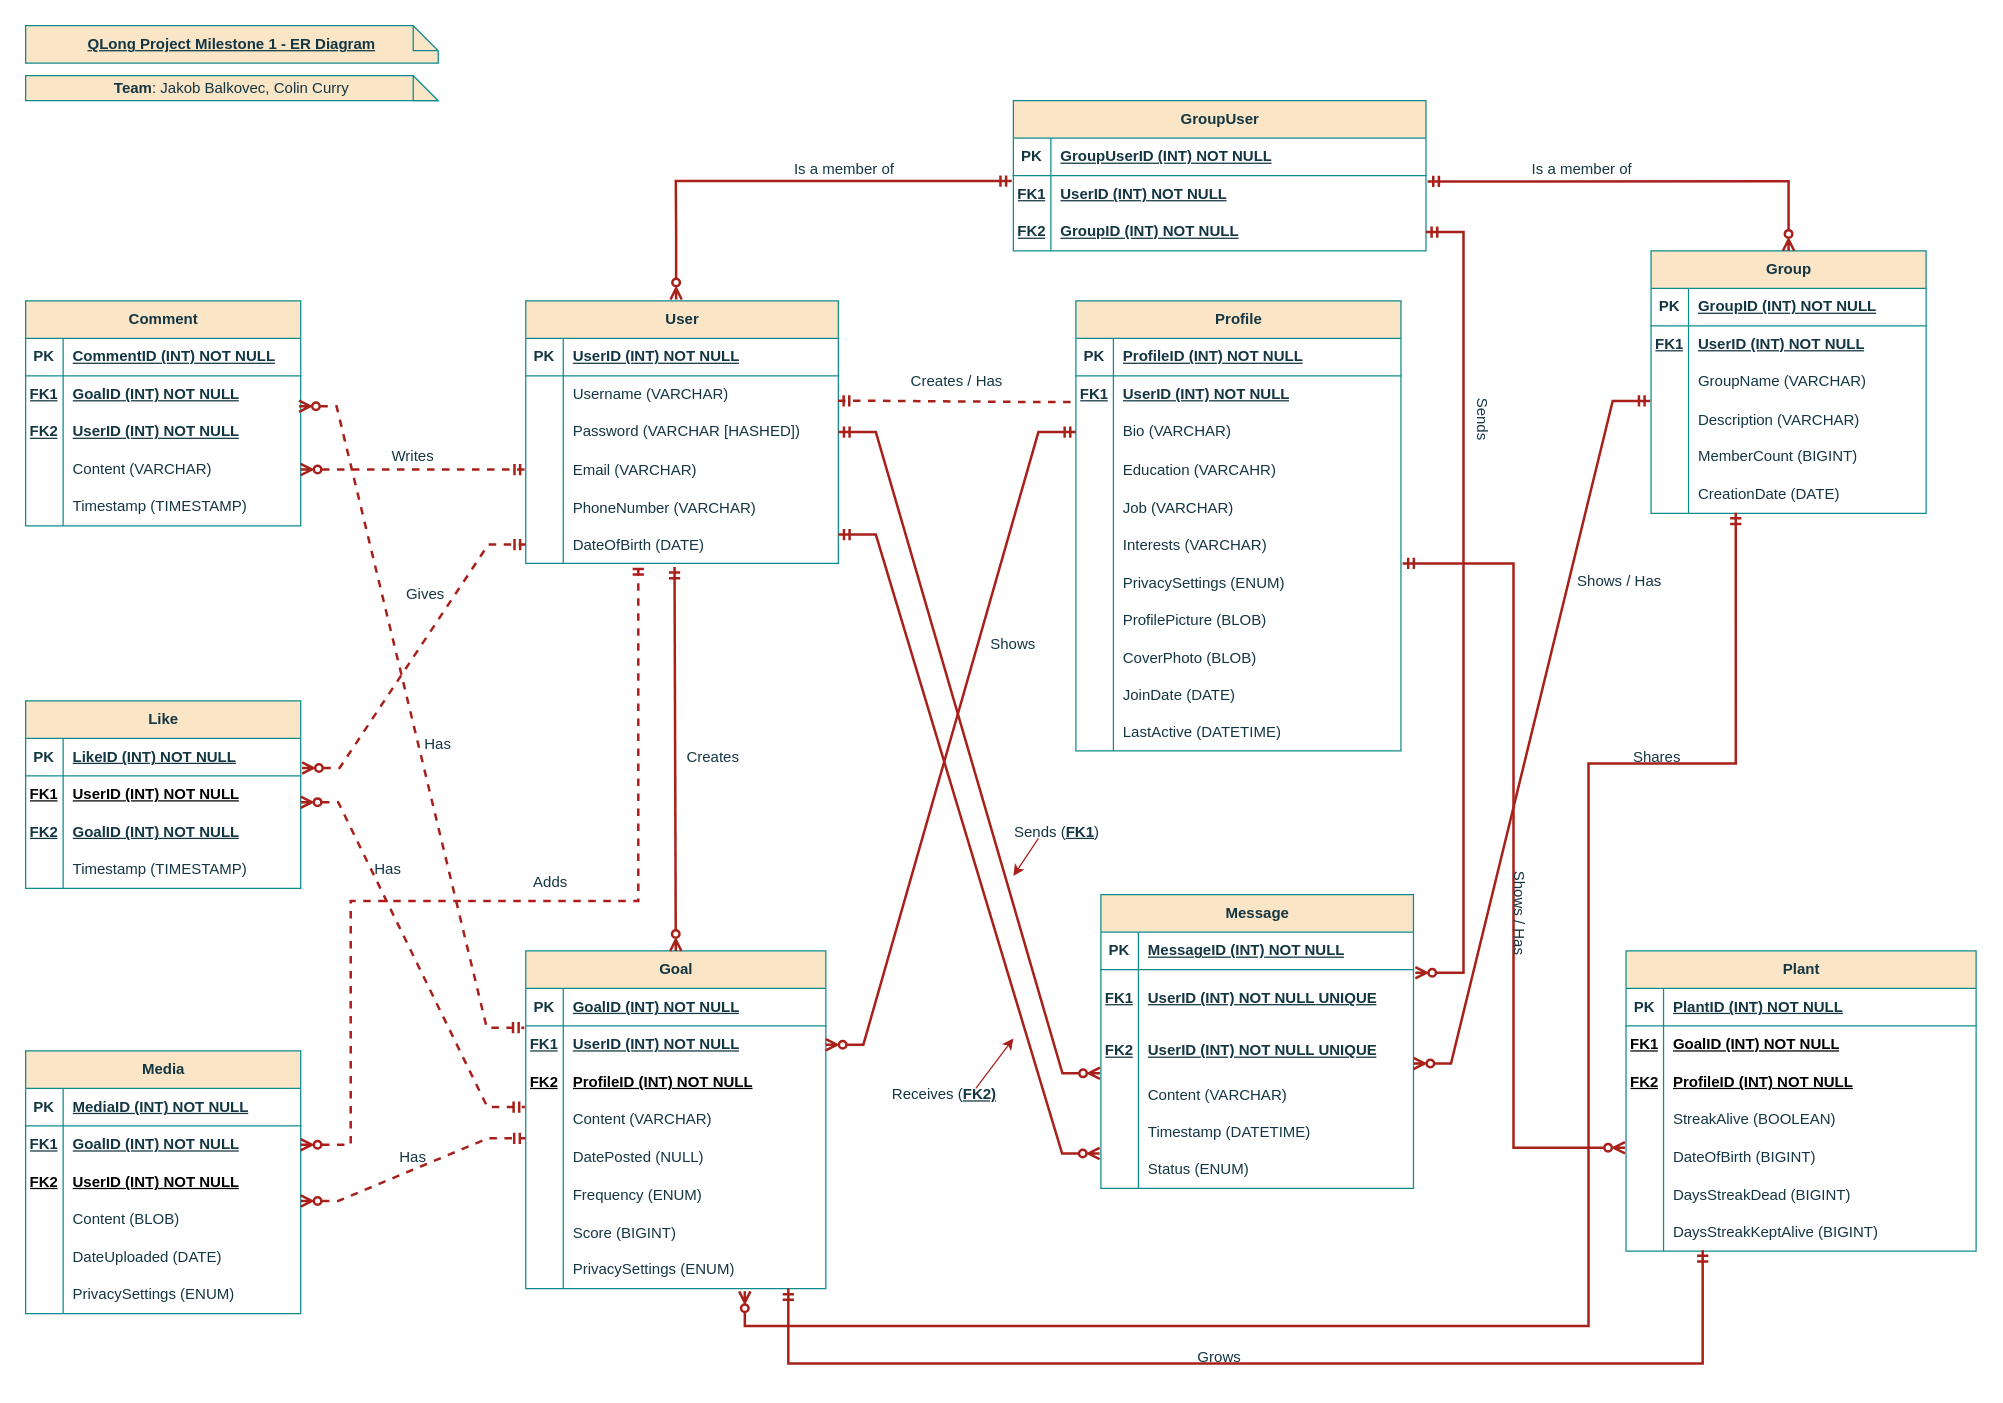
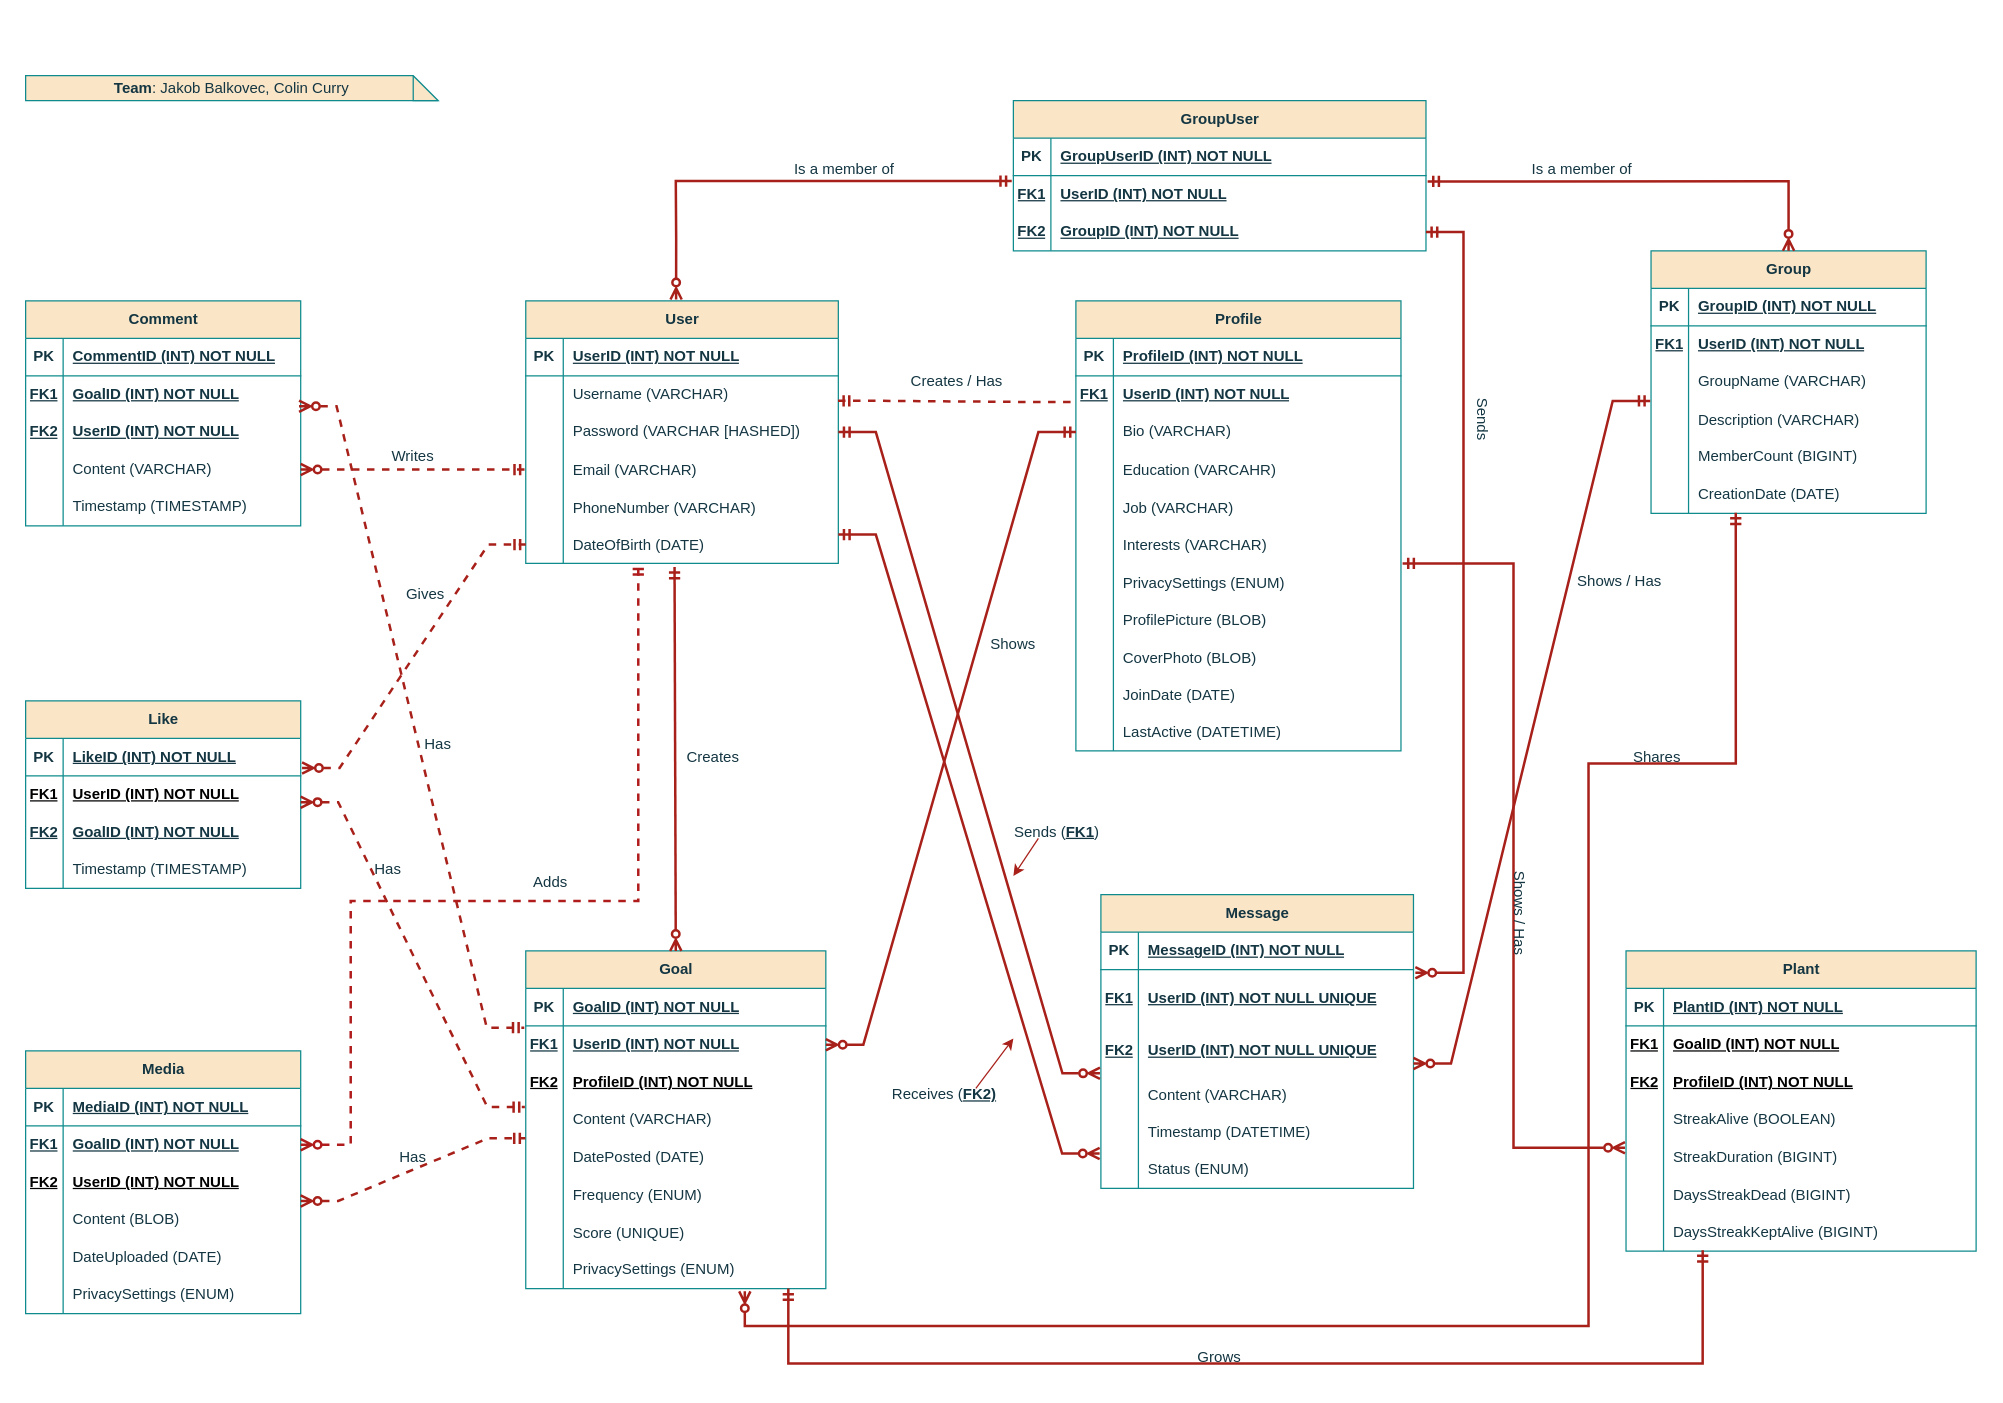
node "QLong Project Milestone 1 - ER Diagram": removed
node "DatePosted (NULL)": label "DatePosted (NULL)" -> "DatePosted (DATE)"
node "DateOfBirth (BIGINT)": label "DateOfBirth (BIGINT)" -> "StreakDuration (BIGINT)"
node "Score (BIGINT)": label "Score (BIGINT)" -> "Score (UNIQUE)"
